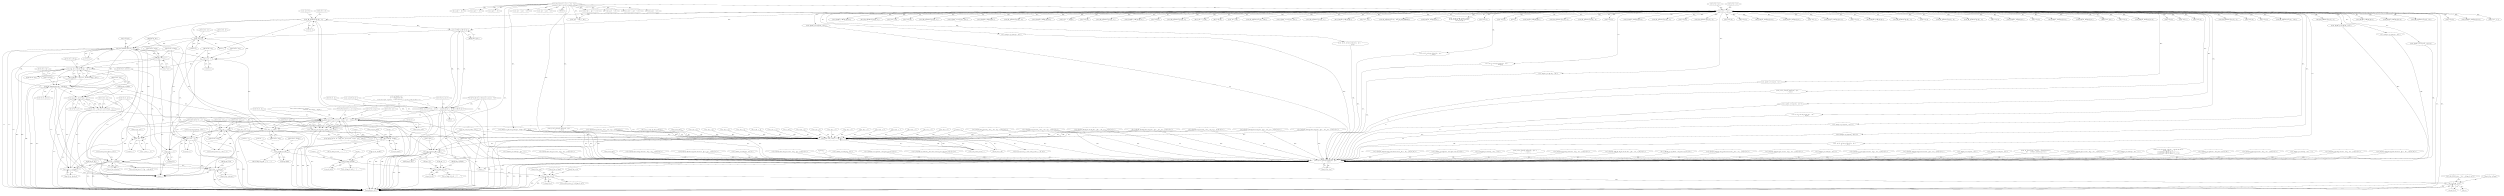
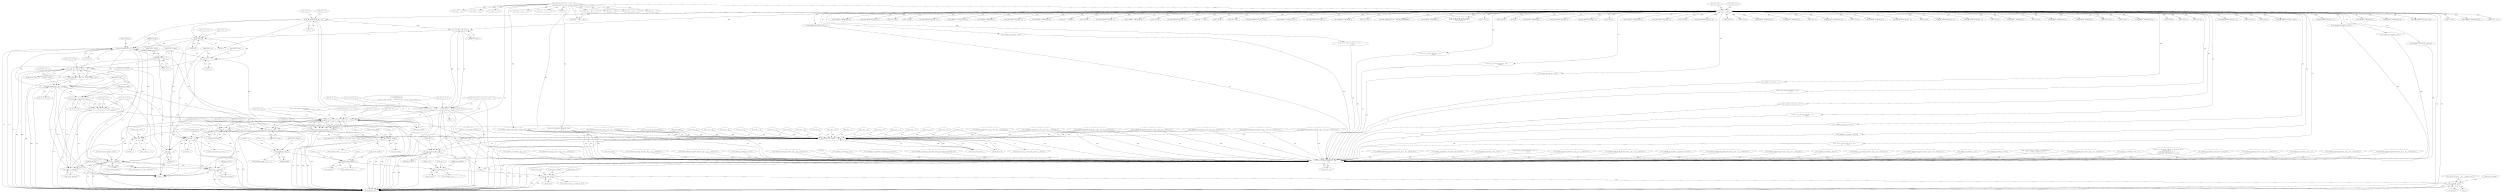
edge "(Call,len -=4)" -> "(ControlStructure,if (len < 2))": now "(Call,len -=4)" -> "(Call,len < 2)"
